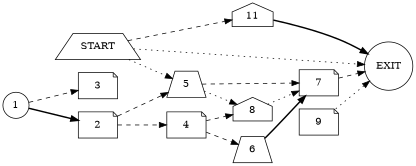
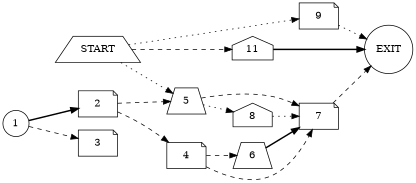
edge "START" -> "EXIT": now "START" -> "9"
edge "4" -> "8": now "4" -> "7"
